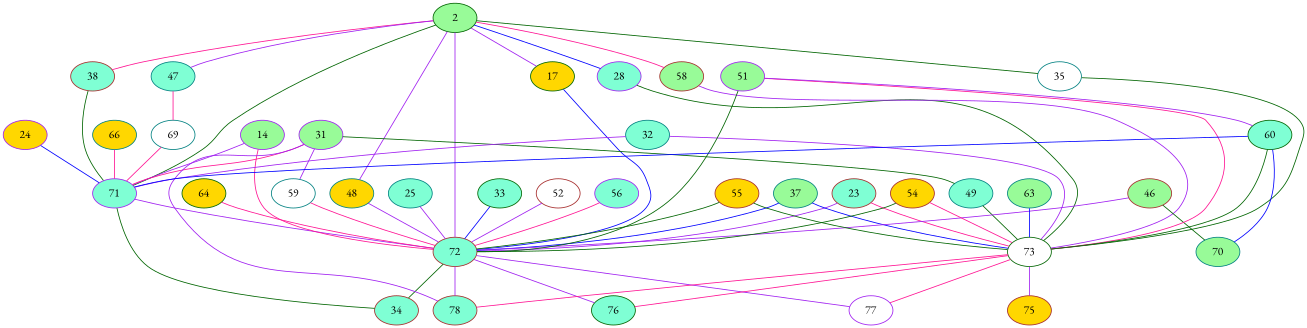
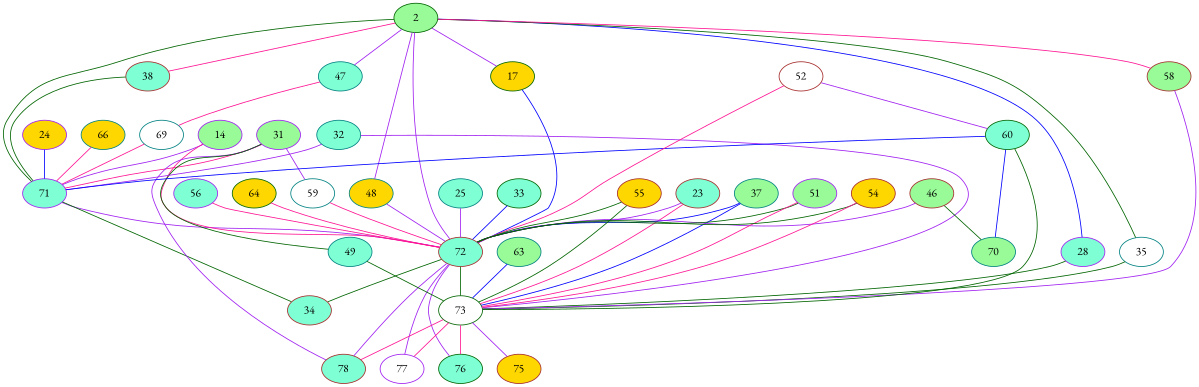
edge "51" -- "60": now "52" -- "60"
edge "52" -- "72": color purple -> deeppink
edge "72" -- "73": added
